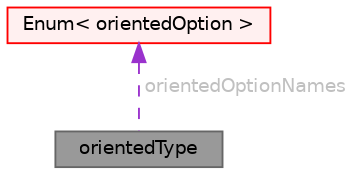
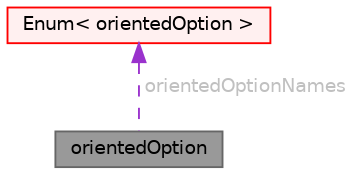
node "orientedType": label "orientedType" -> "orientedOption"
